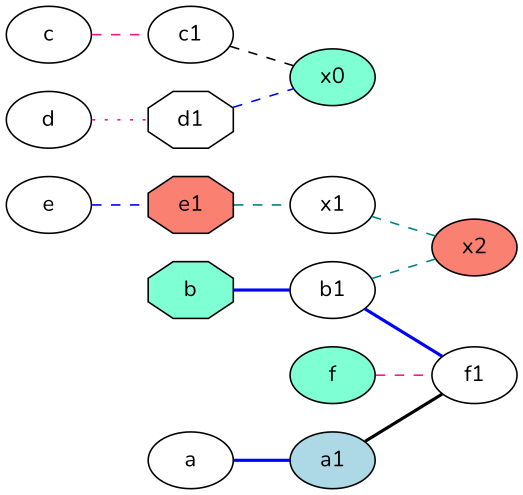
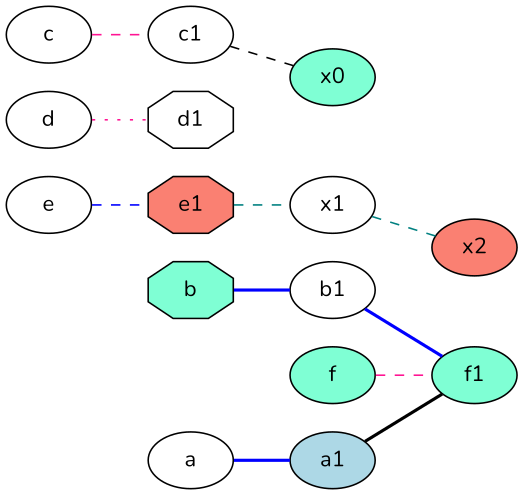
edge "x0" -- "d1": removed
edge "x2" -- "b1": removed
node "f1": fillcolor white -> aquamarine
